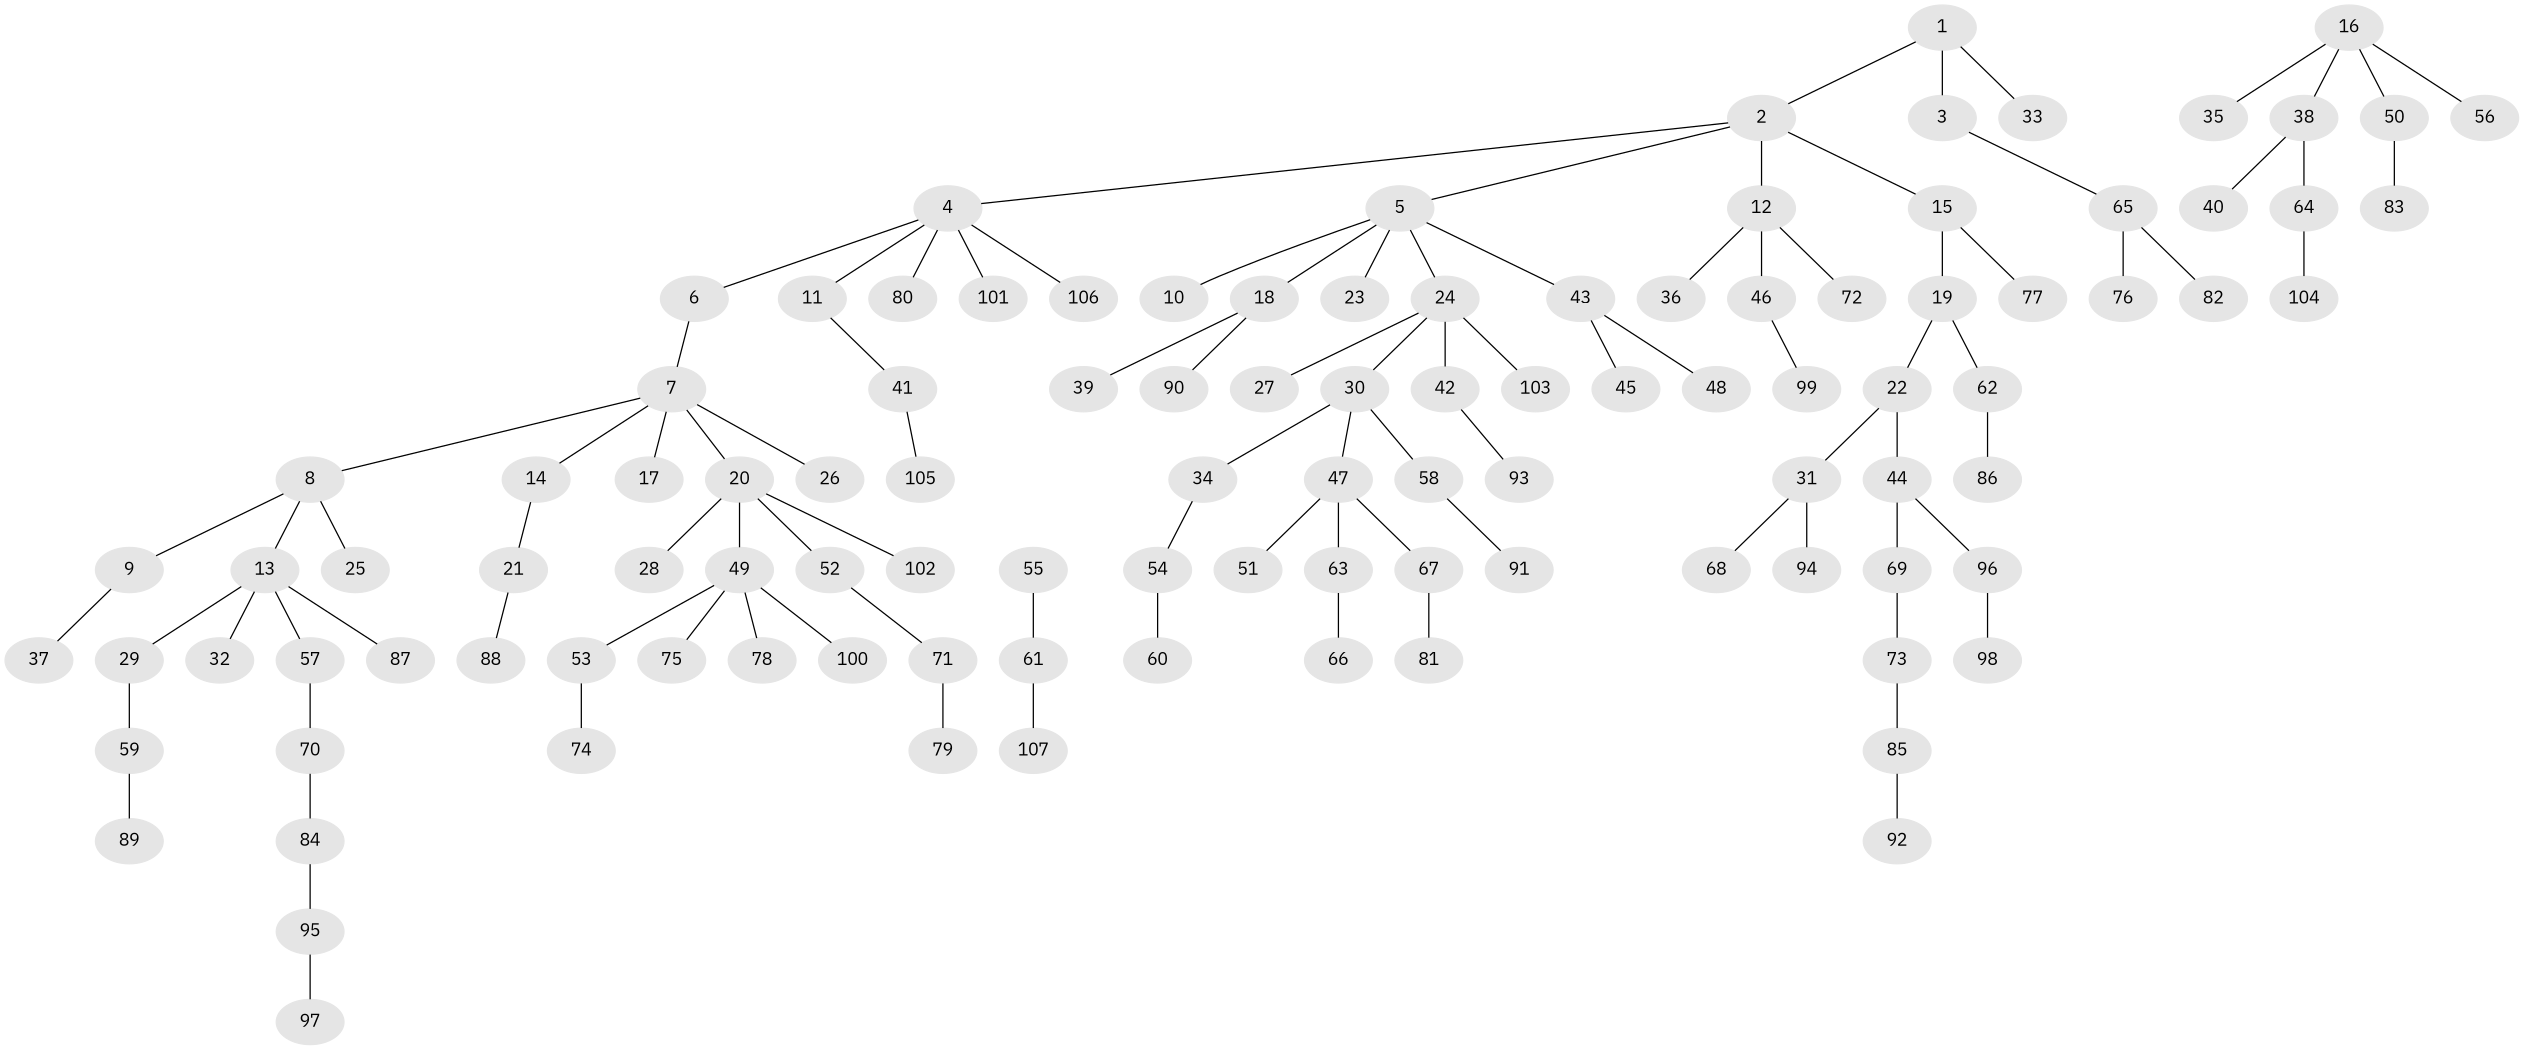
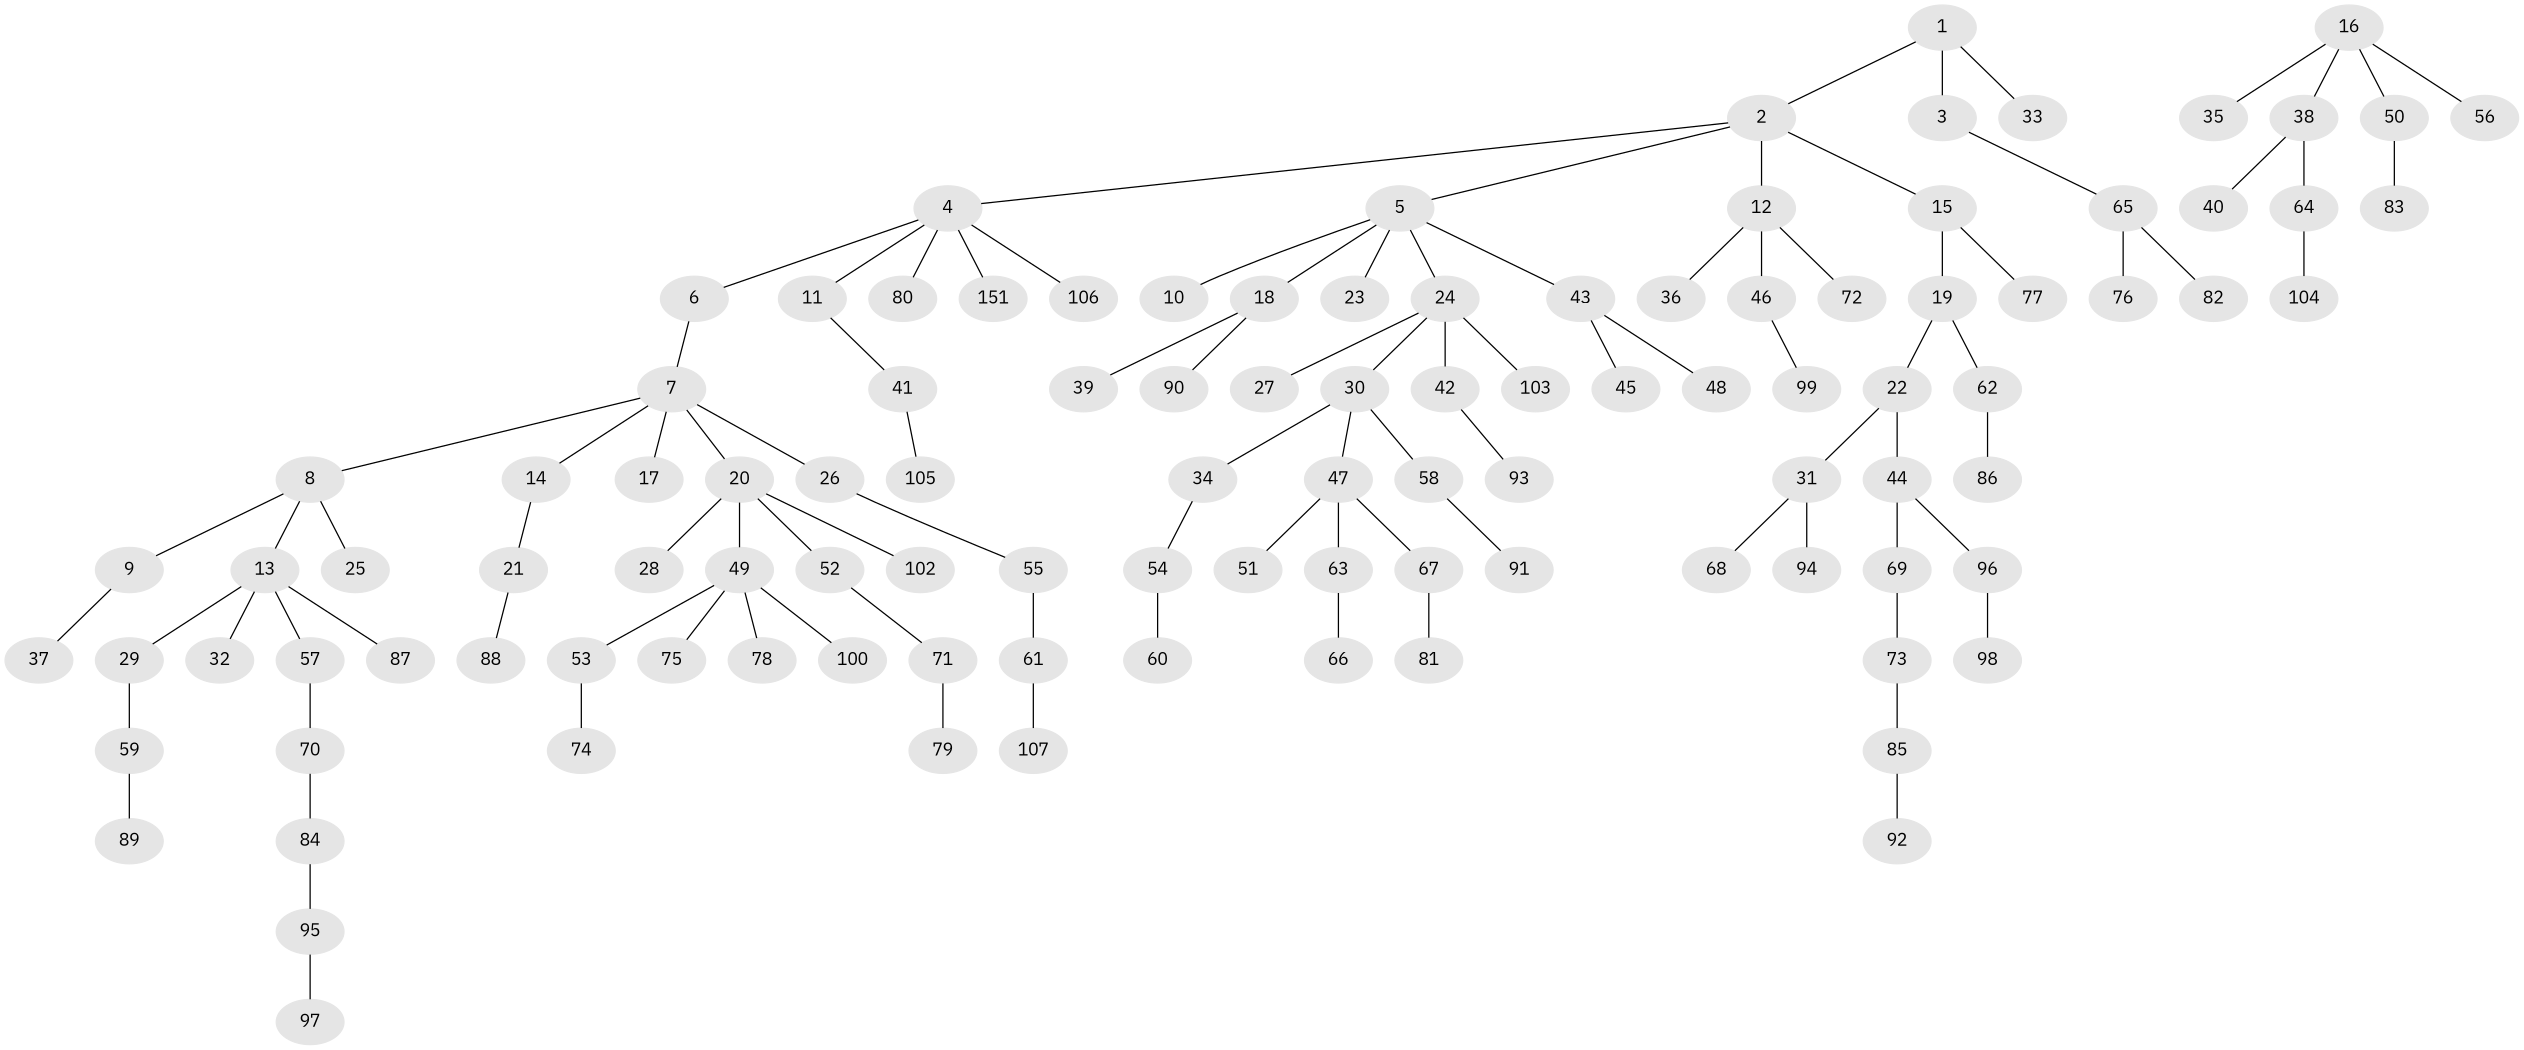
node "101": label "101" -> "151"
edge "26" -- "55": added
